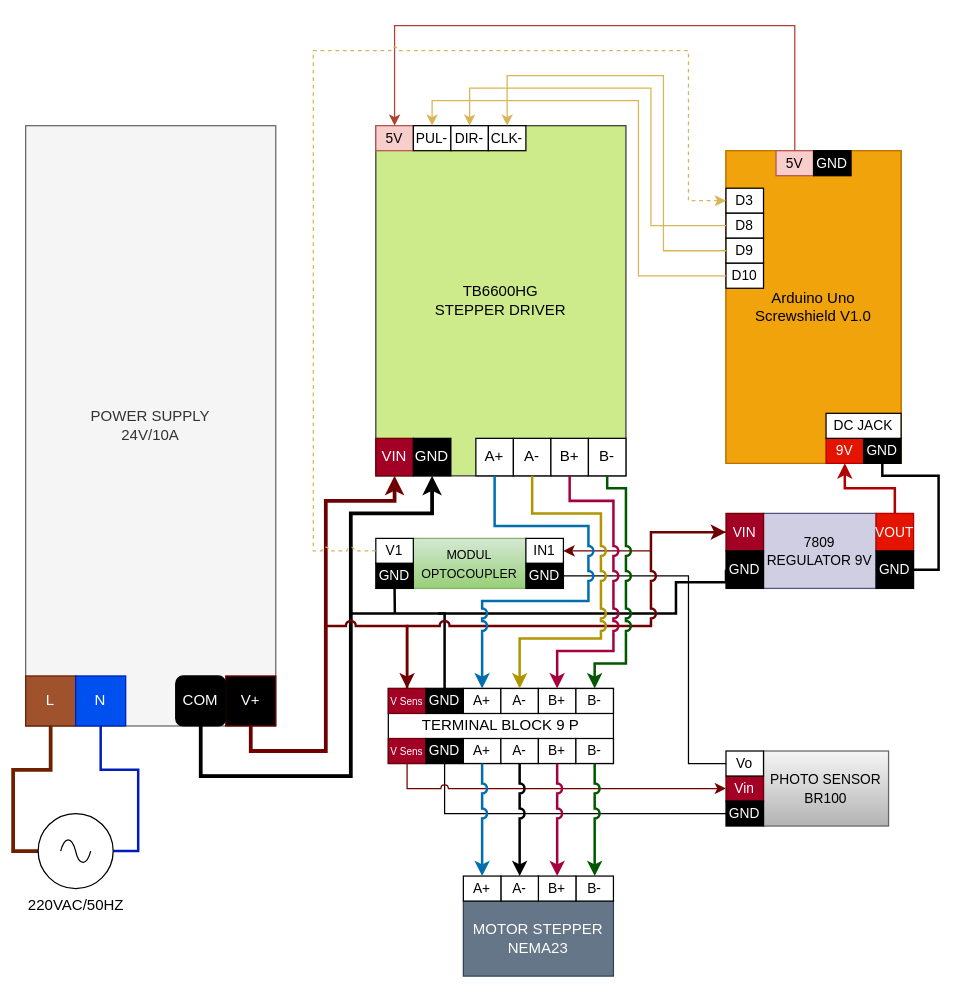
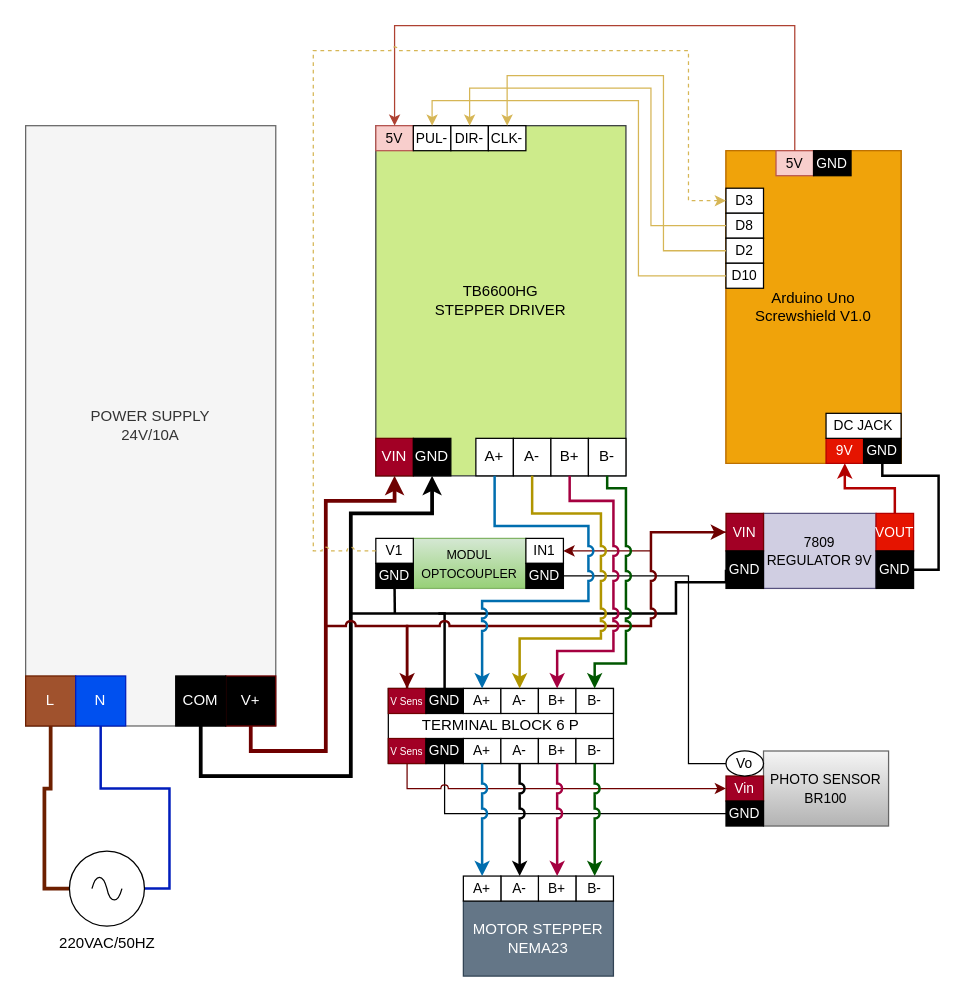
node "D9": label "D9" -> "D2"
node "COM": shape rounded rectangle -> rectangle
node "TERMINAL BLOCK 9 P": label "TERMINAL BLOCK 9 P" -> "TERMINAL BLOCK 6 P"
node "Vo": shape rectangle -> ellipse
node "220VAC/50HZ": moved (76, 851) -> (107, 888)
